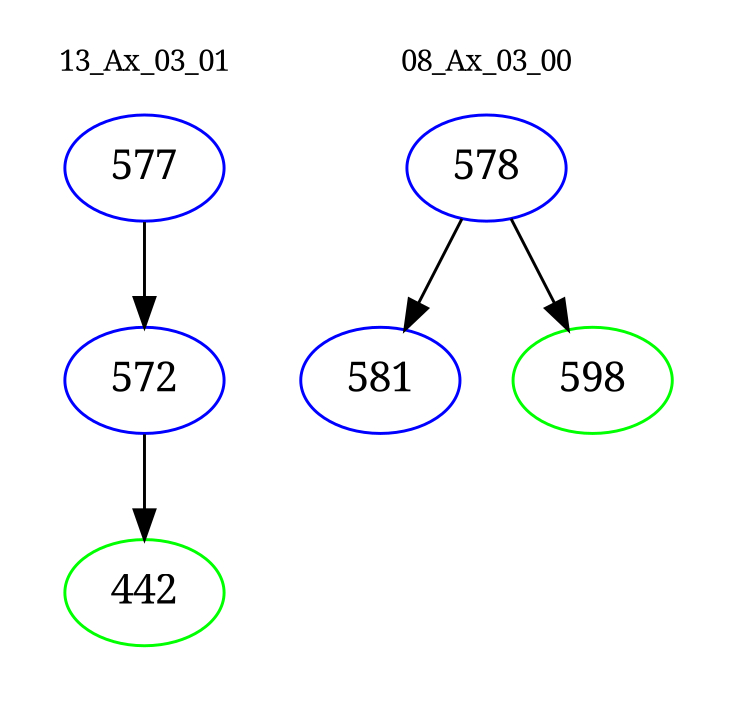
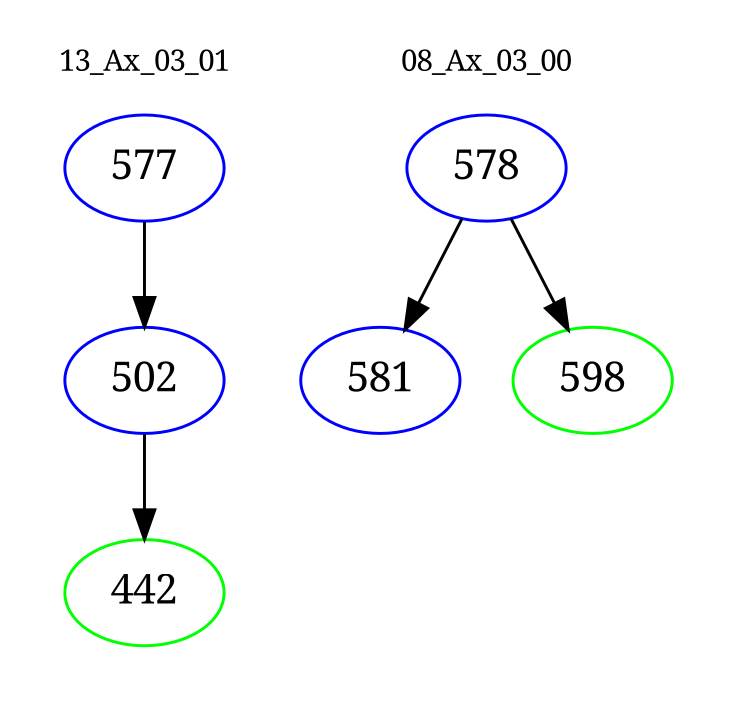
node "572": label "572" -> "502"
